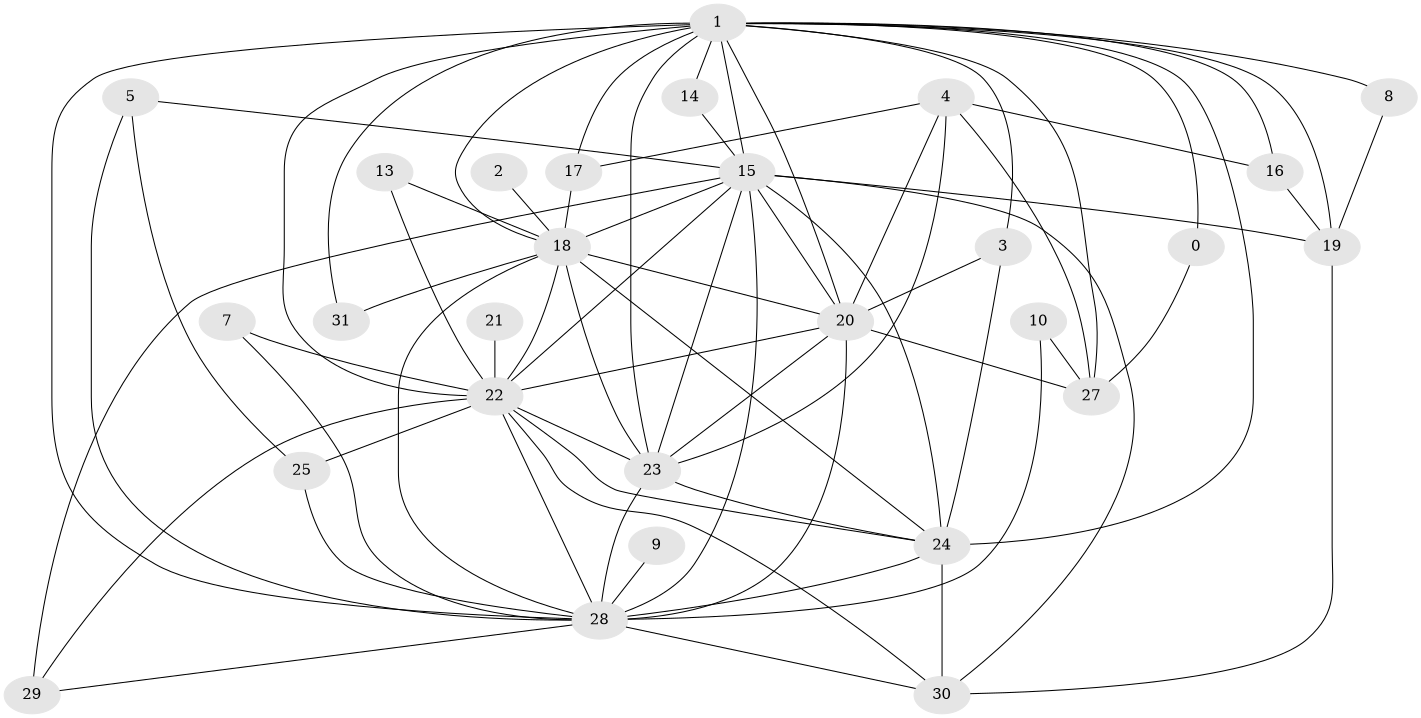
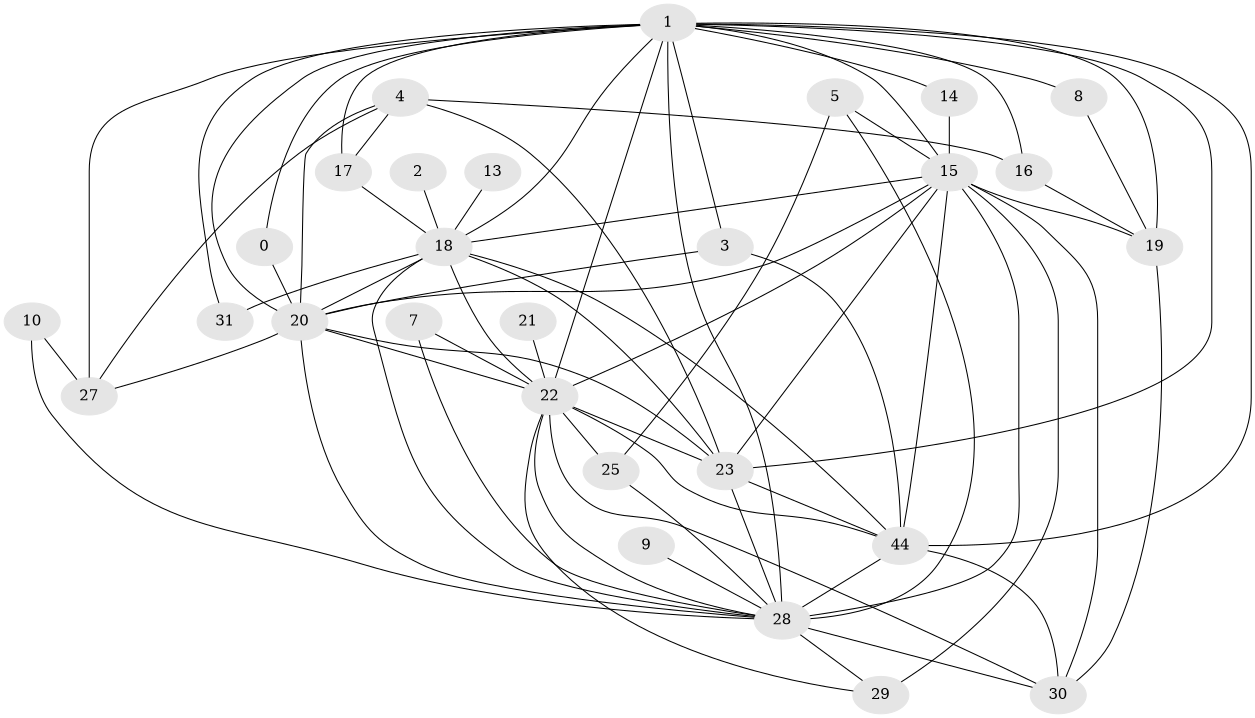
edge "13" -- "22": removed
edge "0" -- "27": now "0" -- "20"
node "24": label "24" -> "44"
